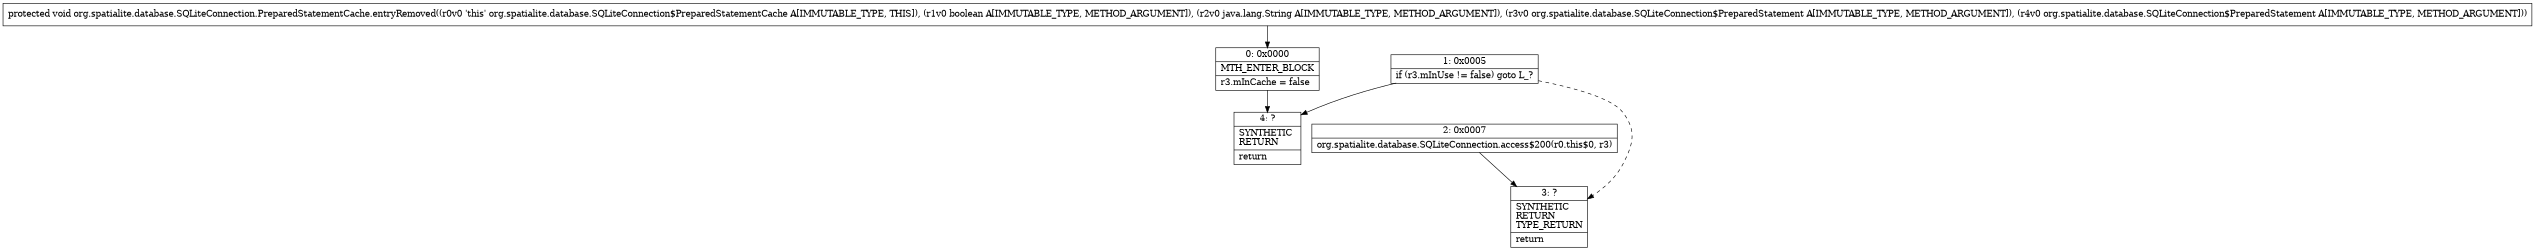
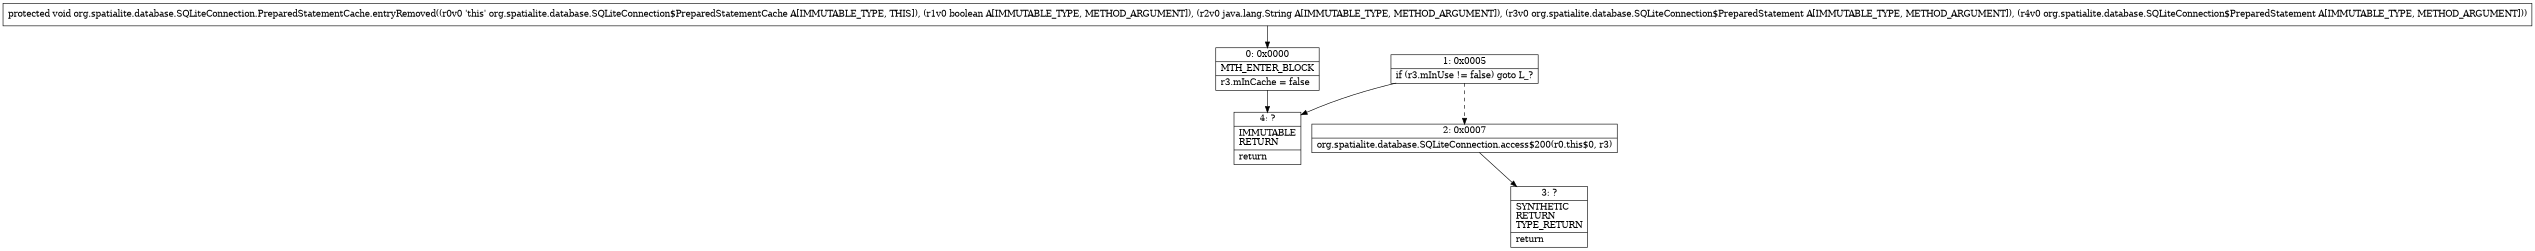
edge "1: 0x0005" -> "3: ?": now "1: 0x0005" -> "2: 0x0007"
node "4: ?": text "SYNTHETIC" -> "IMMUTABLE"
